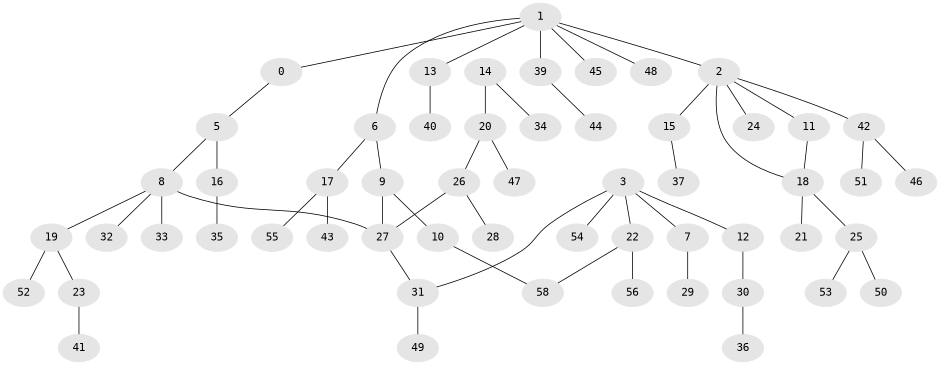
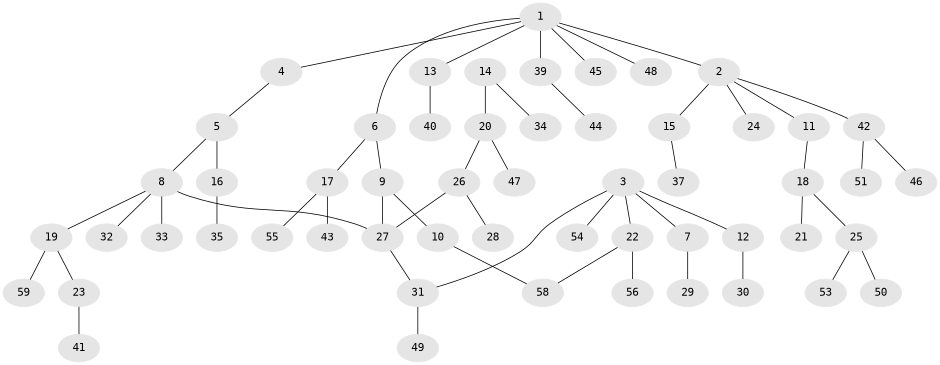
node "0": label "0" -> "4"
edge "2" -- "18": removed
node "52": label "52" -> "59"
node "36": removed
